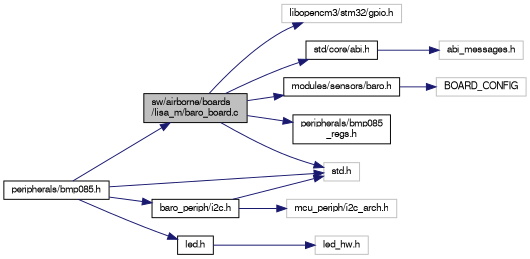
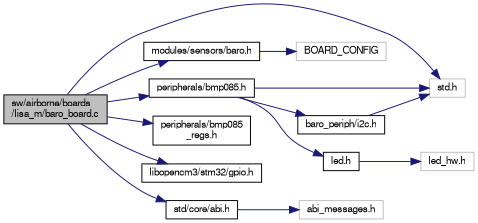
node "libopencm3/stm32/gpio.h": color grey75 -> black
edge "peripherals/bmp085.h" -> "sw/airborne/boards /lisa_m/baro_board.c": reversed
node "mcu_periph/i2c_arch.h": removed
